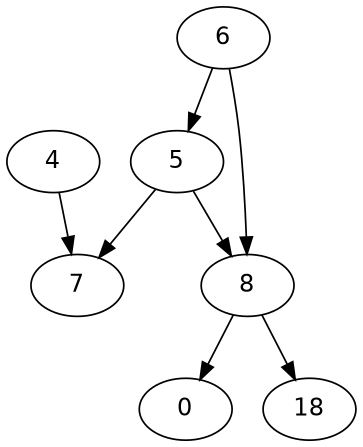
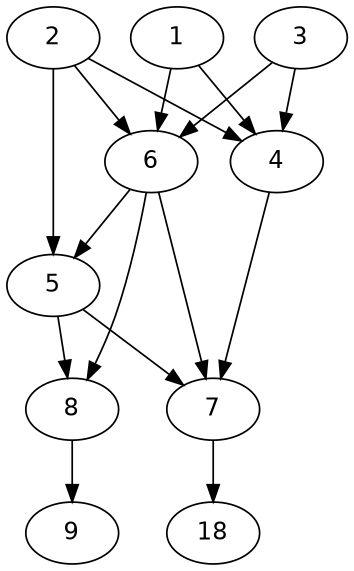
node "2": added
node "1": added
node "3": added
edge "6" -> "7": added
edge "8" -> "18": now "7" -> "18"
node "0": label "0" -> "9"
